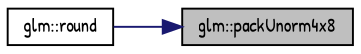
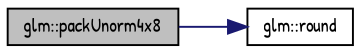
edge "glm::round" -> "glm::packUnorm4x8": reversed
